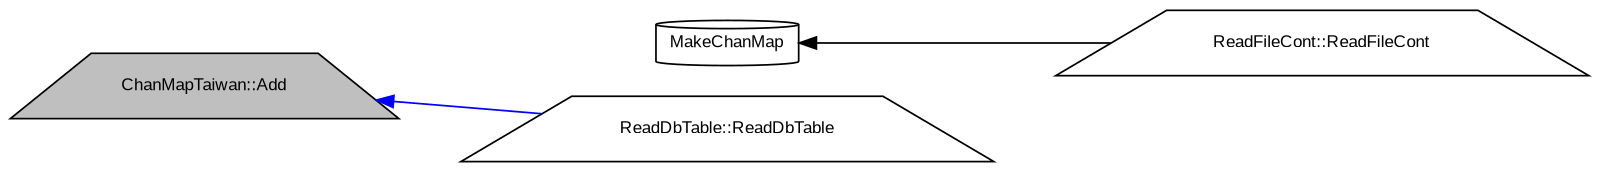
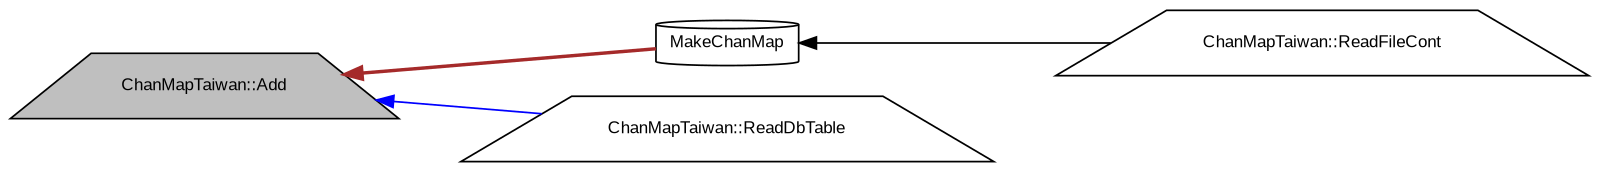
node "ReadFileCont::ReadFileCont": label "ReadFileCont::ReadFileCont" -> "ChanMapTaiwan::ReadFileCont"
edge "MakeChanMap" -> "ChanMapTaiwan::Add": added
node "ReadDbTable::ReadDbTable": label "ReadDbTable::ReadDbTable" -> "ChanMapTaiwan::ReadDbTable"
